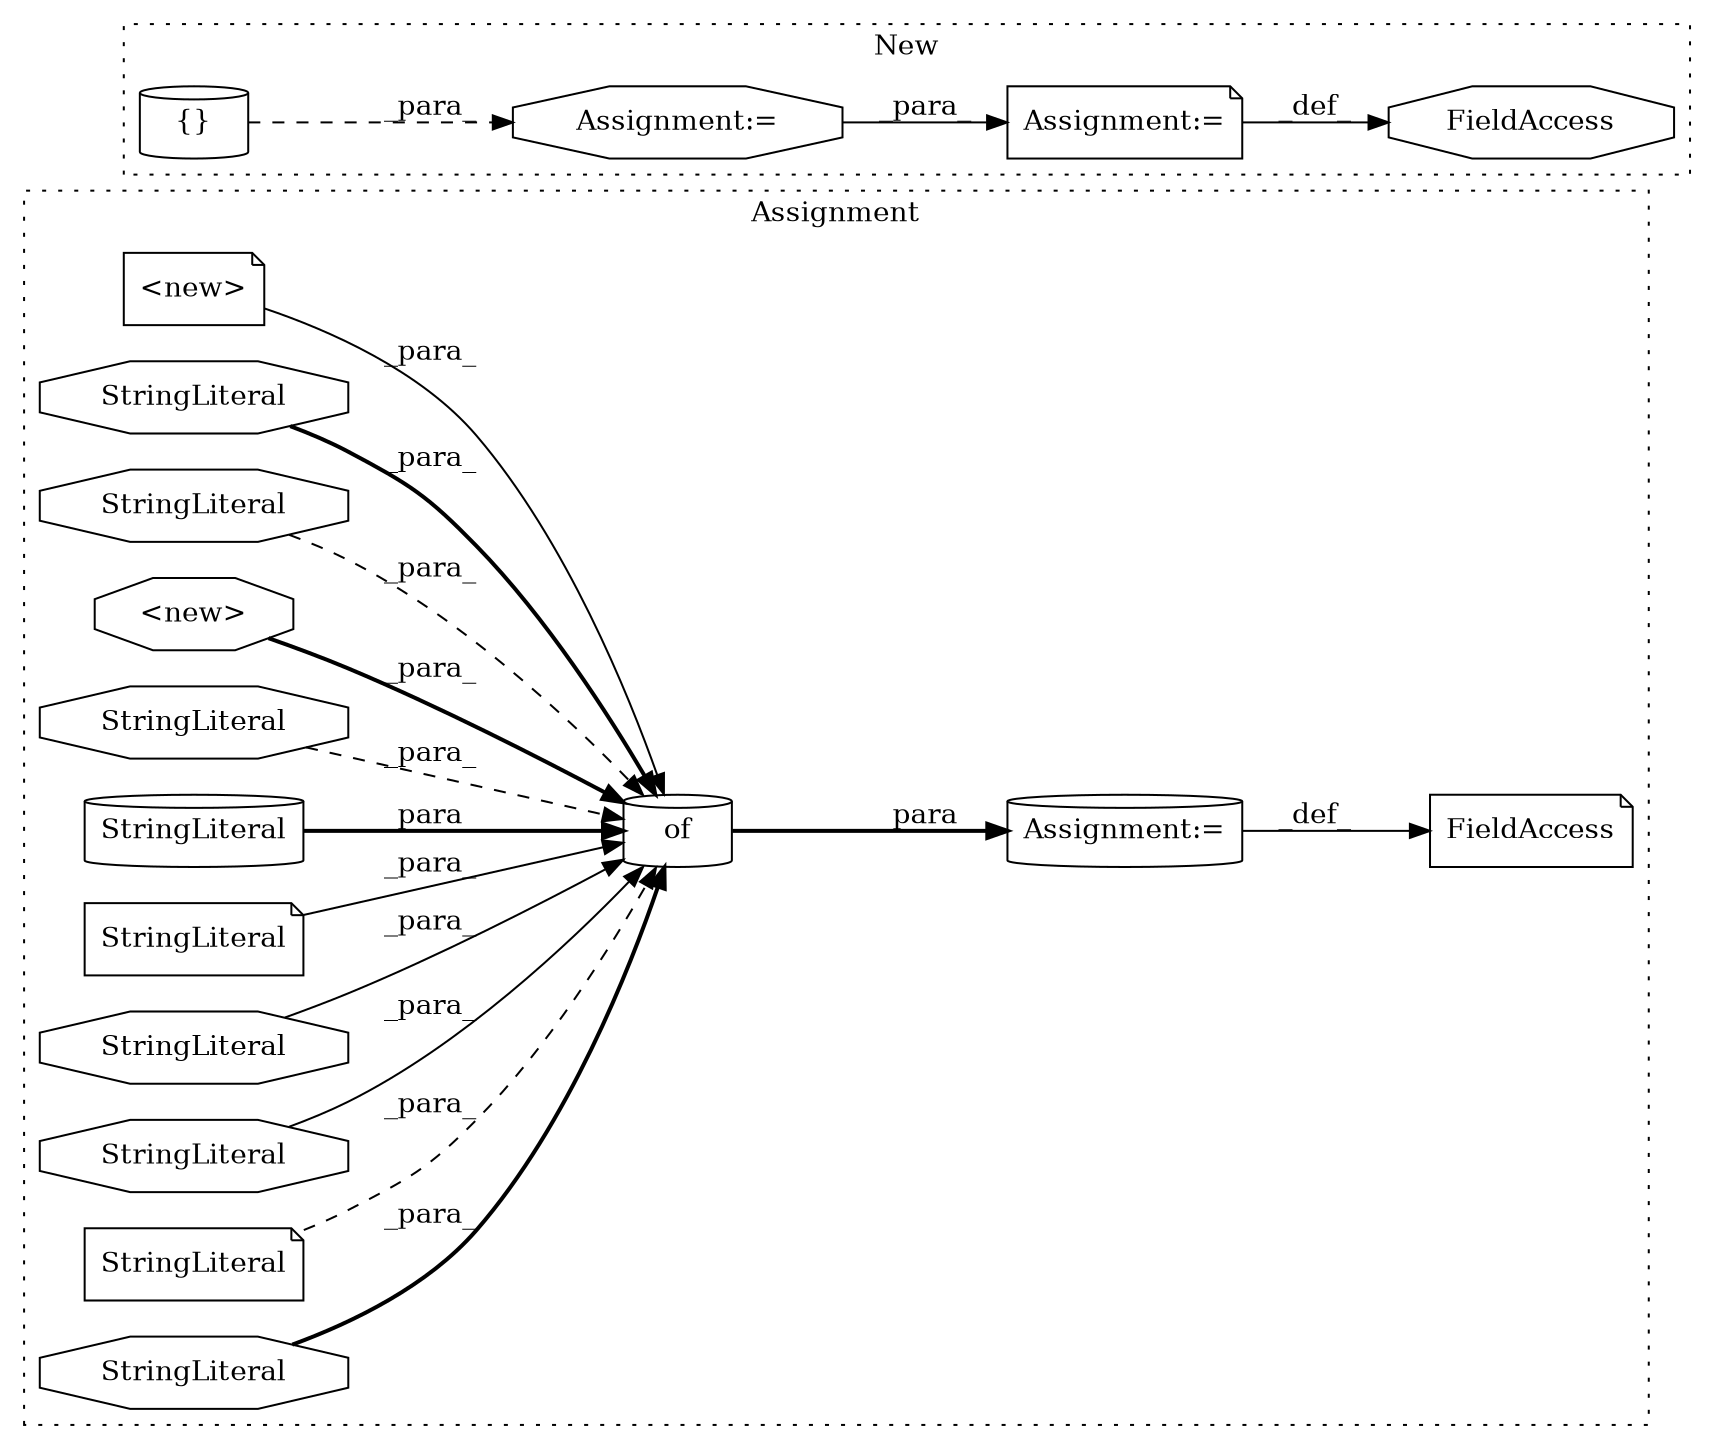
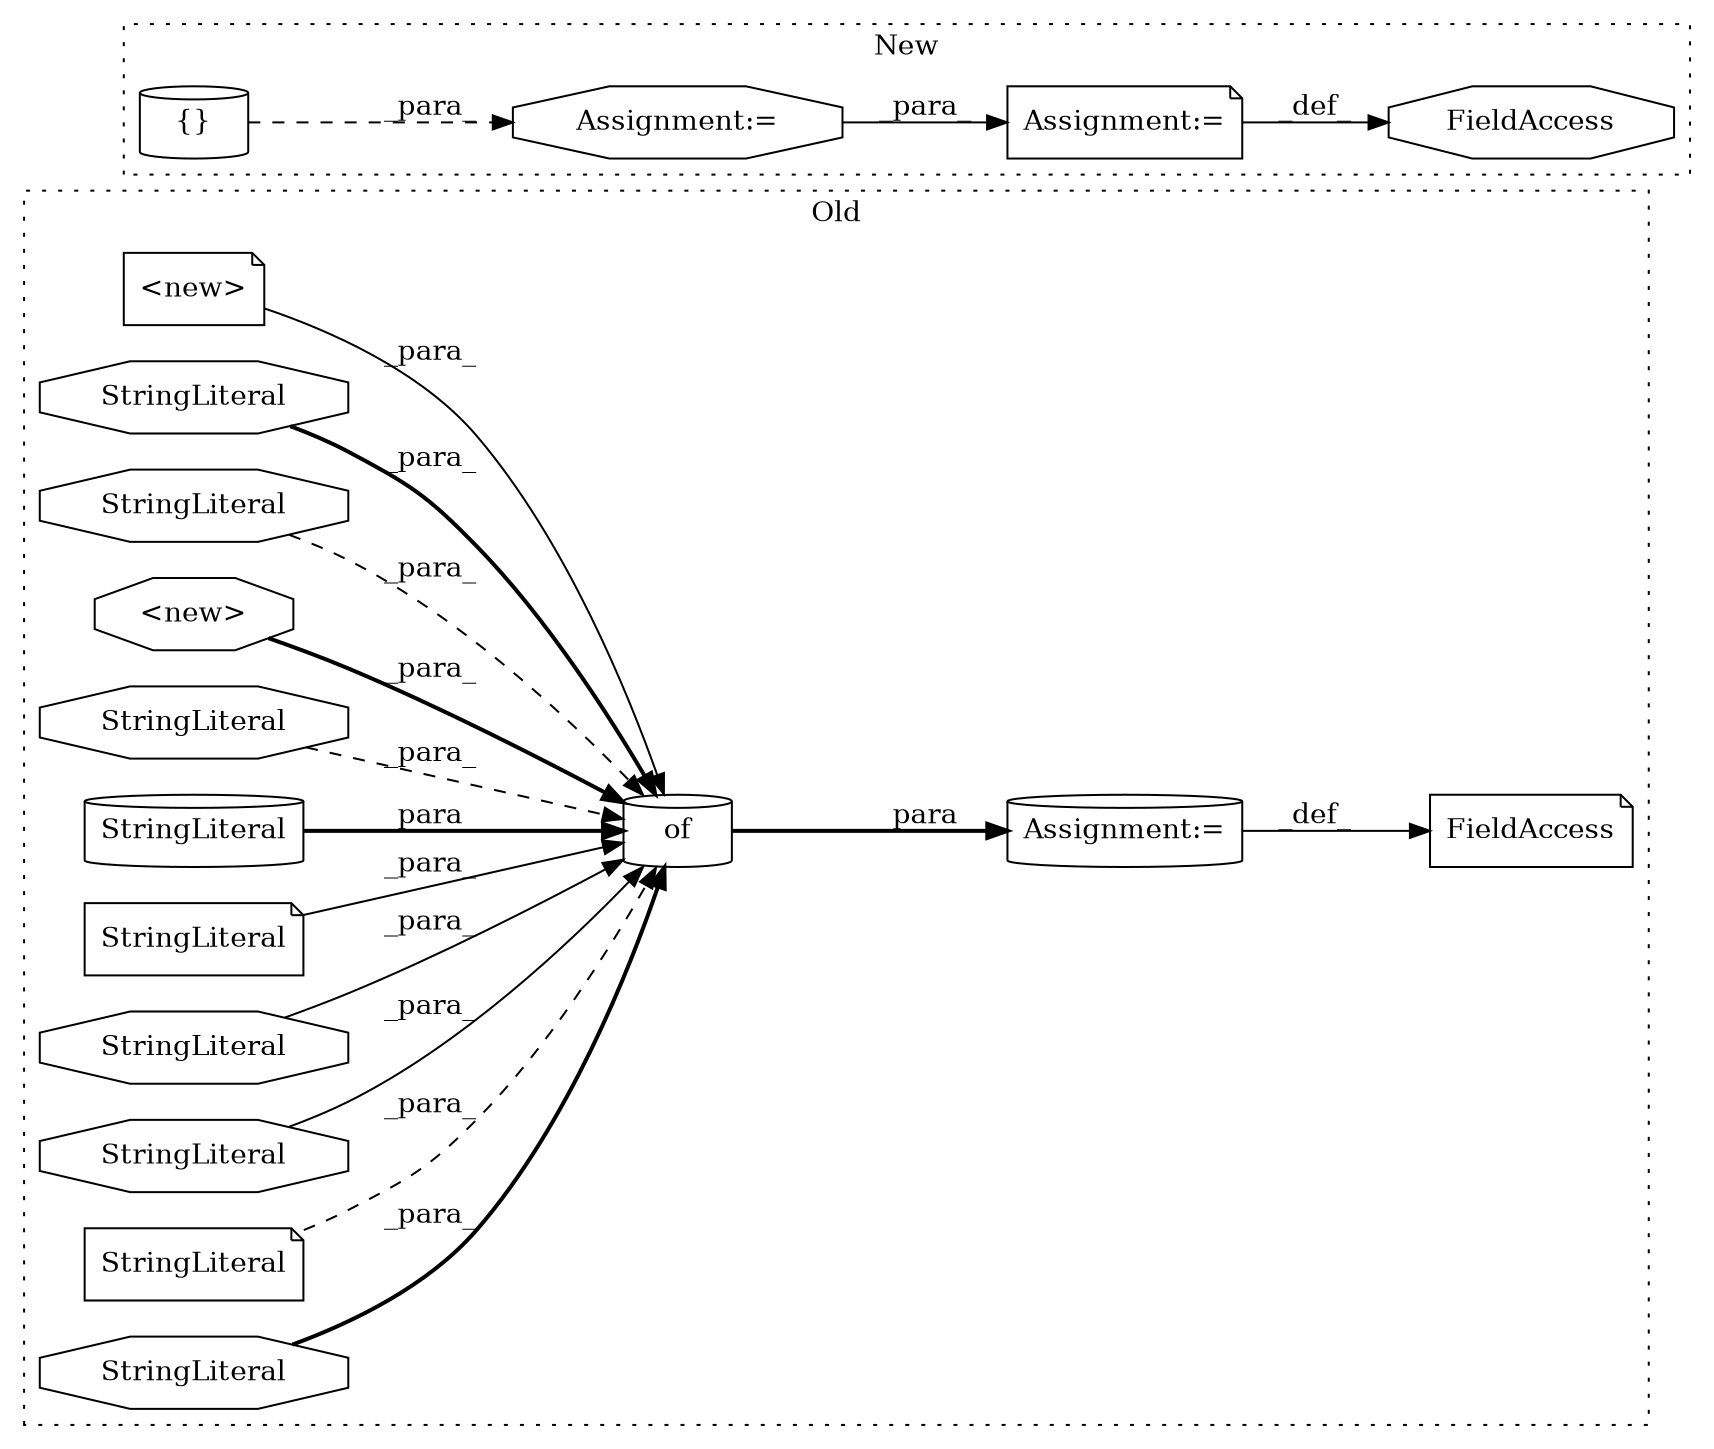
cluster "Assignment": label "Assignment" -> "Old"
